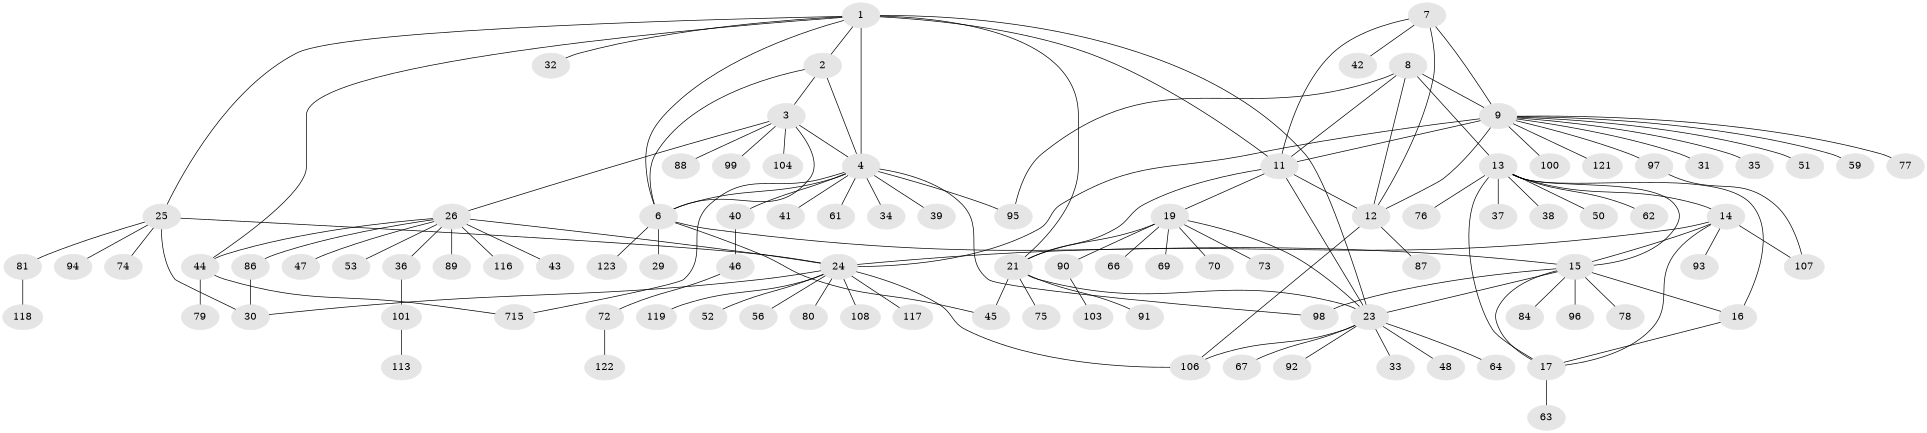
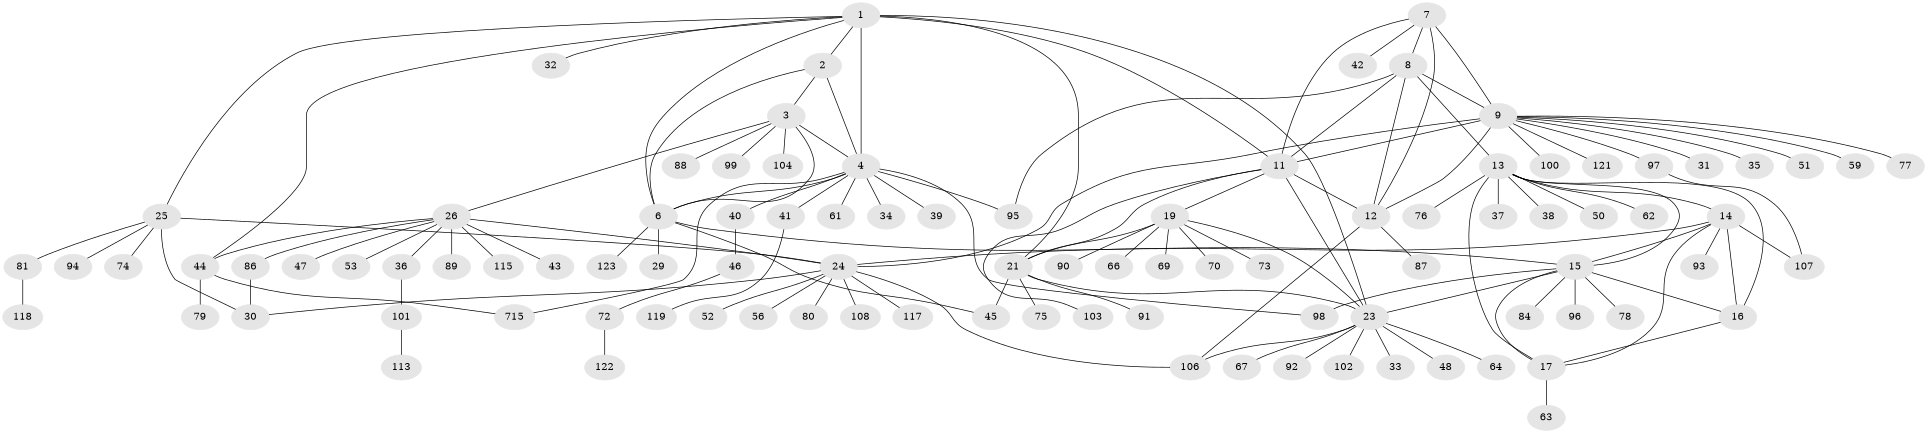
edge "7" -- "8": added
node "116": label "116" -> "115"
edge "14" -- "16": added
edge "24" -- "119": now "41" -- "119"
edge "90" -- "103": now "11" -- "103"
node "102": added
